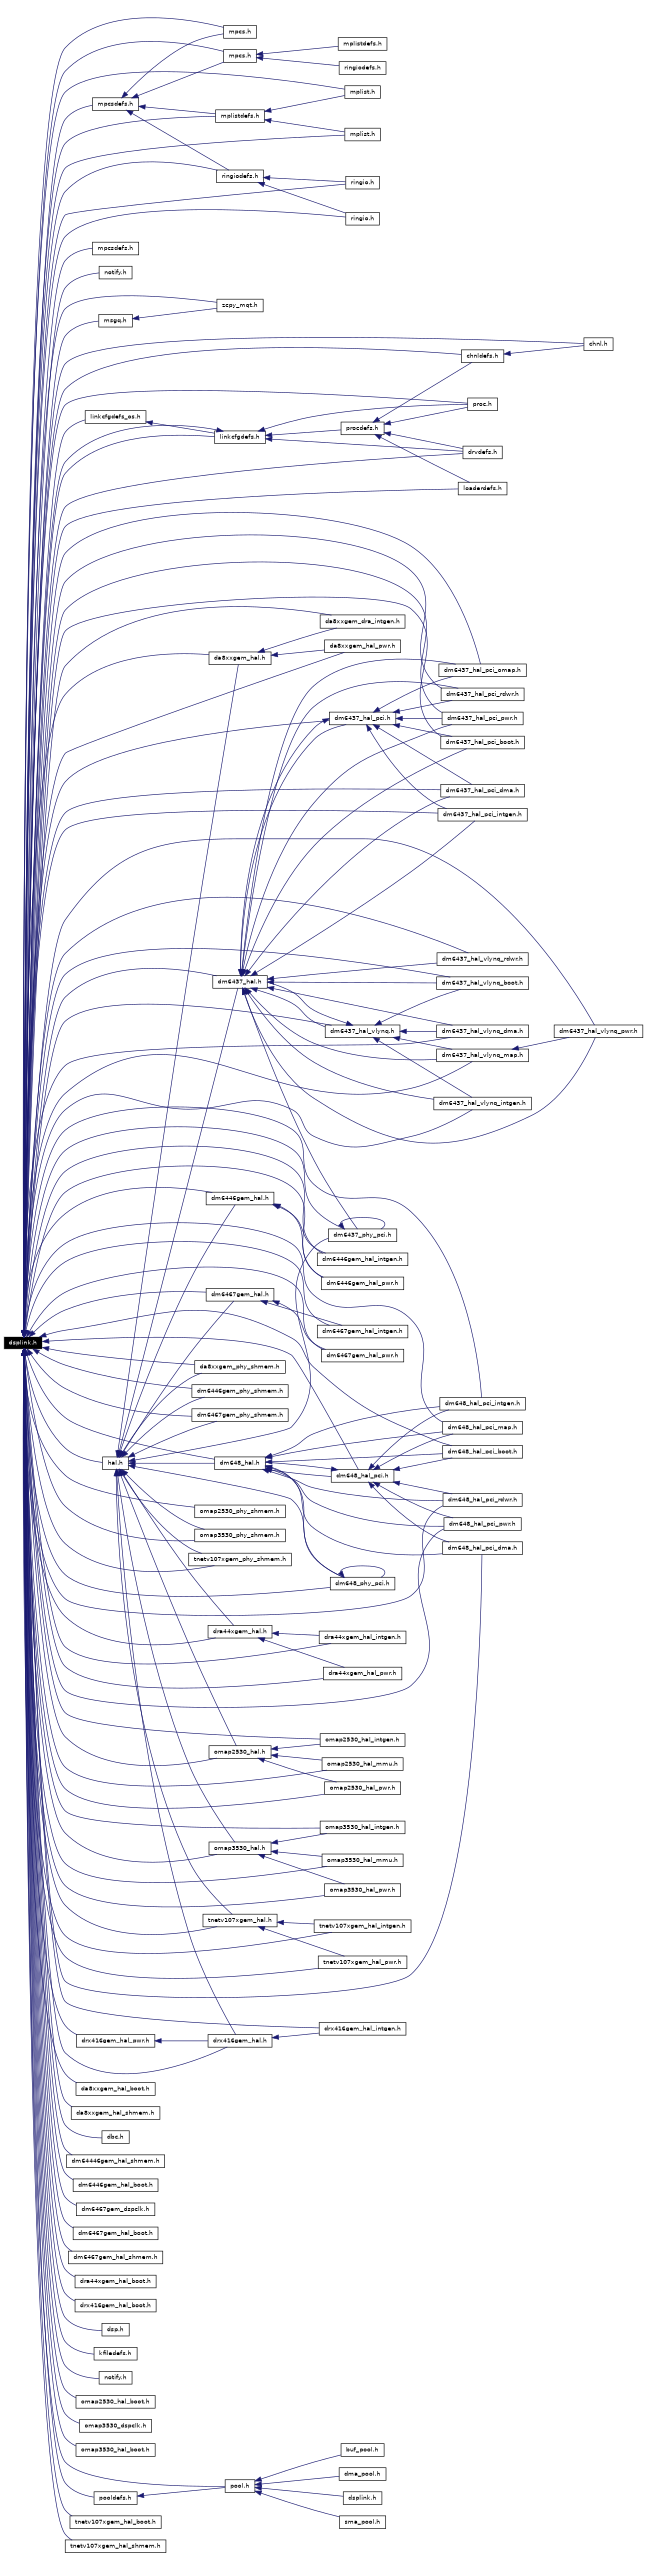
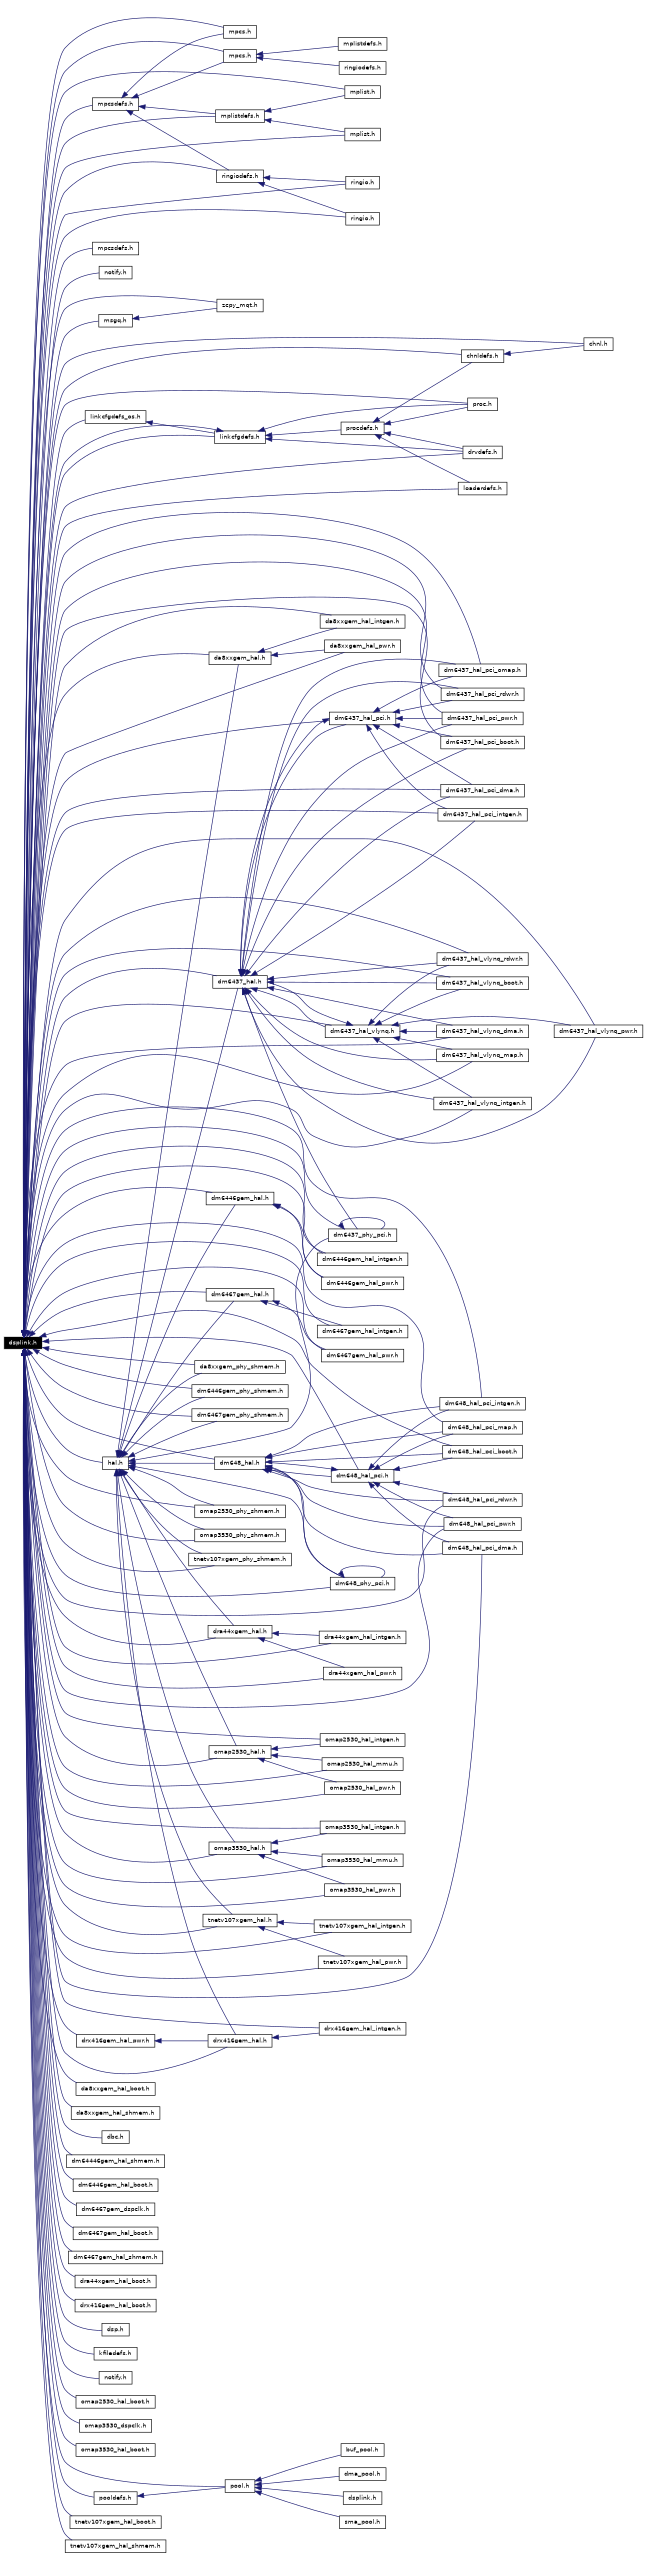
node "da8xxgem_dra_intgen.h": label "da8xxgem_dra_intgen.h" -> "da8xxgem_hal_intgen.h"
edge "dm6437_hal_vlynq_rdwr.h" -> "dm6437_hal_vlynq.h": added
edge "dm6437_hal_vlynq_pwr.h" -> "dm6437_hal_vlynq_map.h": now "dm6437_hal_vlynq_pwr.h" -> "dm6437_hal_vlynq.h"
edge "omap2530_phy_shmem.h" -> "hal.h": added
